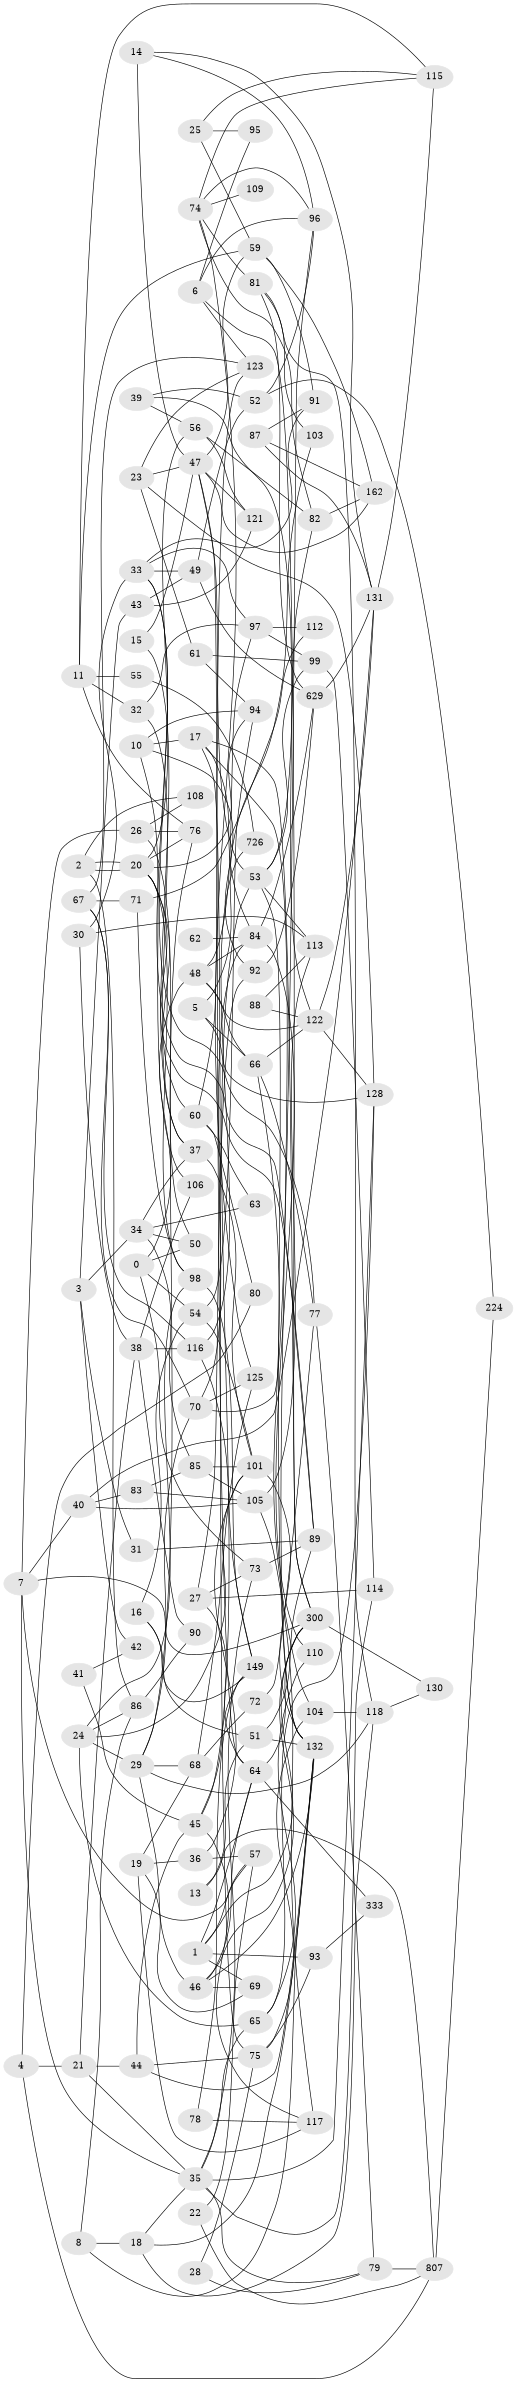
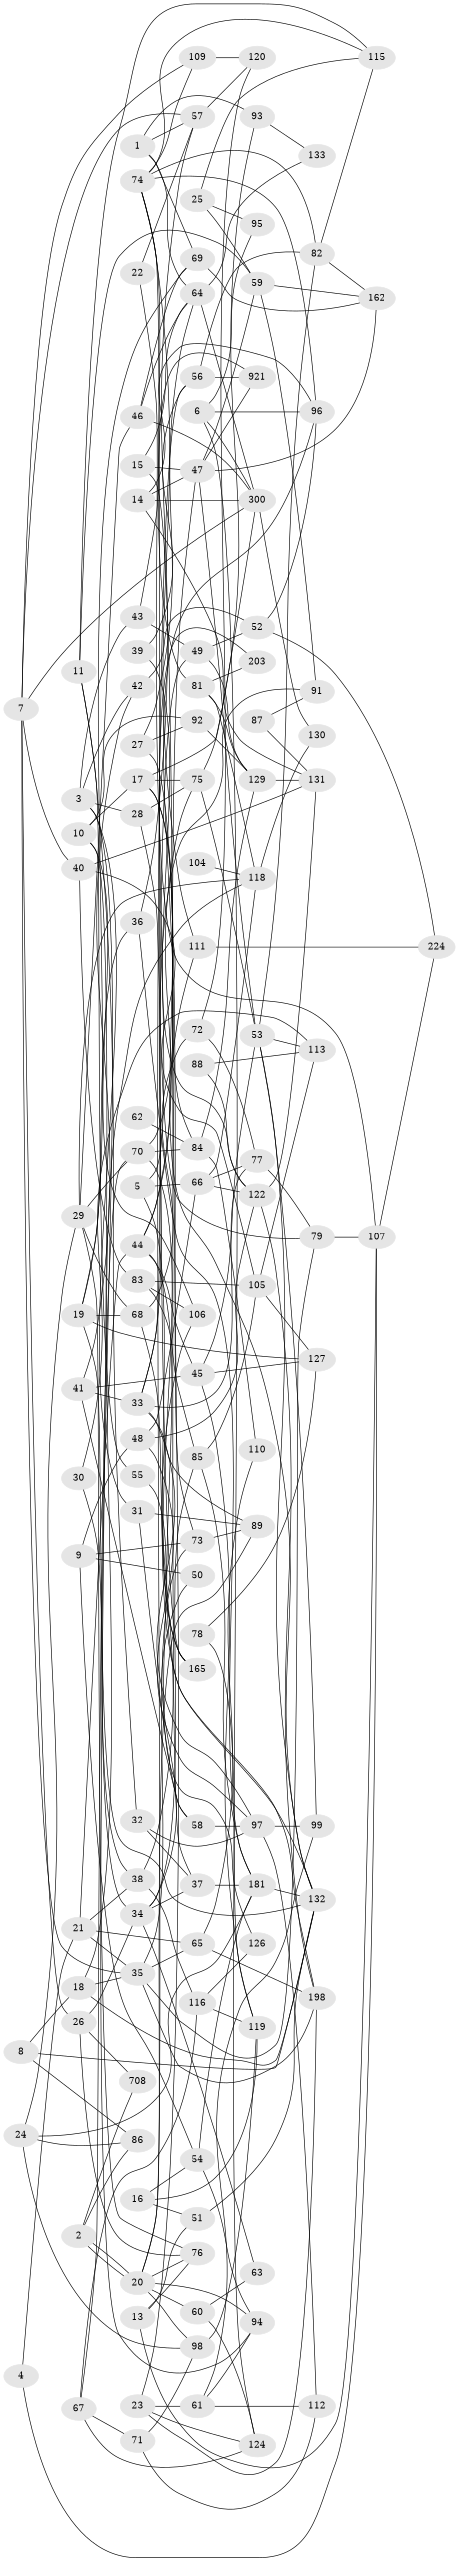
node "120": added
edge "115" -- "131": now "115" -- "82"
edge "109" -- "7": added
node "123": label "123" -> "124"
edge "39" -- "52": now "42" -- "52"
node "103": label "103" -> "203"
edge "87" -- "162": now "69" -- "162"
node "121": label "121" -> "921"
node "629": label "629" -> "129"
edge "11" -- "76": now "13" -- "76"
edge "33" -- "30": now "33" -- "41"
node "108": label "108" -> "708"
edge "3" -- "28": added
node "726": label "726" -> "126"
node "111": added
edge "84" -- "48": removed
edge "26" -- "50": now "26" -- "34"
node "128": label "128" -> "198"
edge "47" -- "64": now "15" -- "64"
node "0": label "0" -> "9"
node "80": removed
edge "83" -- "106": added
node "125": label "125" -> "165"
edge "66" -- "104": now "66" -- "118"
node "101": label "101" -> "181"
node "114": removed
edge "89" -- "51": removed
node "90": removed
node "149": label "149" -> "119"
node "58": added
edge "104" -- "75": now "53" -- "75"
edge "132" -- "46": now "132" -- "19"
edge "300" -- "1": now "300" -- "14"
node "333": label "333" -> "133"
edge "24" -- "65": now "21" -- "65"
node "117": label "117" -> "127"
node "807": label "807" -> "107"
edge "61" -- "112": added
